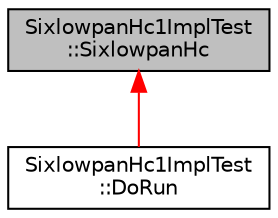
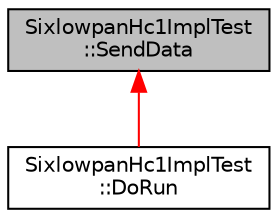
node "SixlowpanHc1ImplTest ::SixlowpanHc": label "SixlowpanHc1ImplTest ::SixlowpanHc" -> "SixlowpanHc1ImplTest ::SendData"
